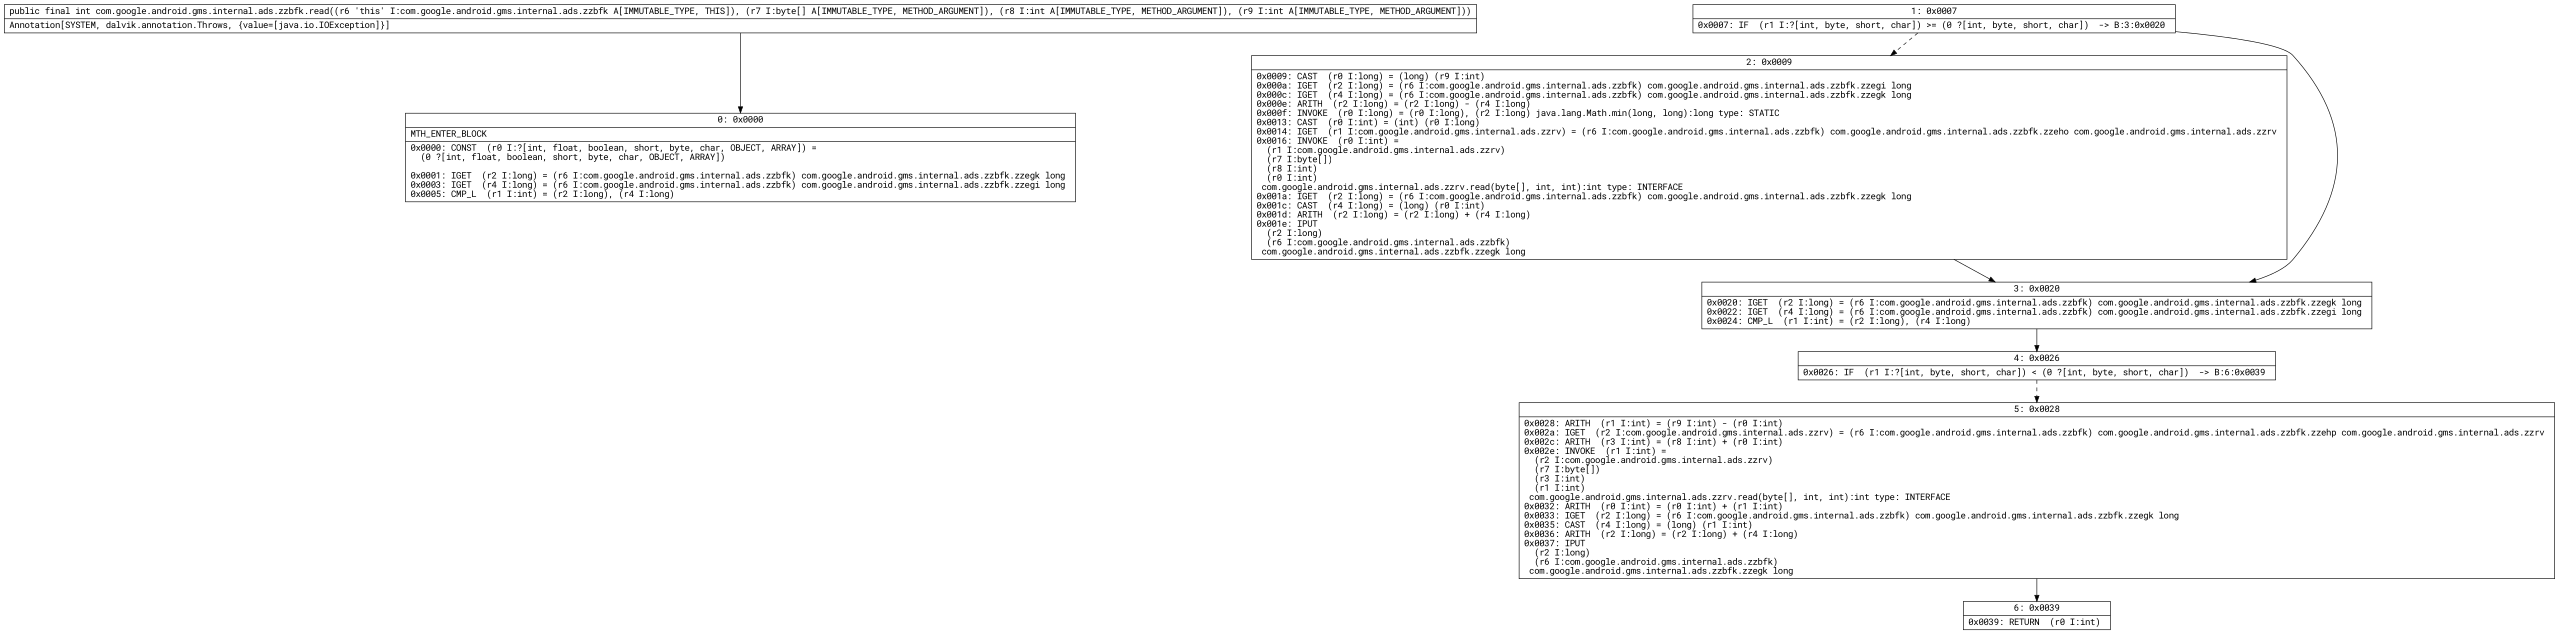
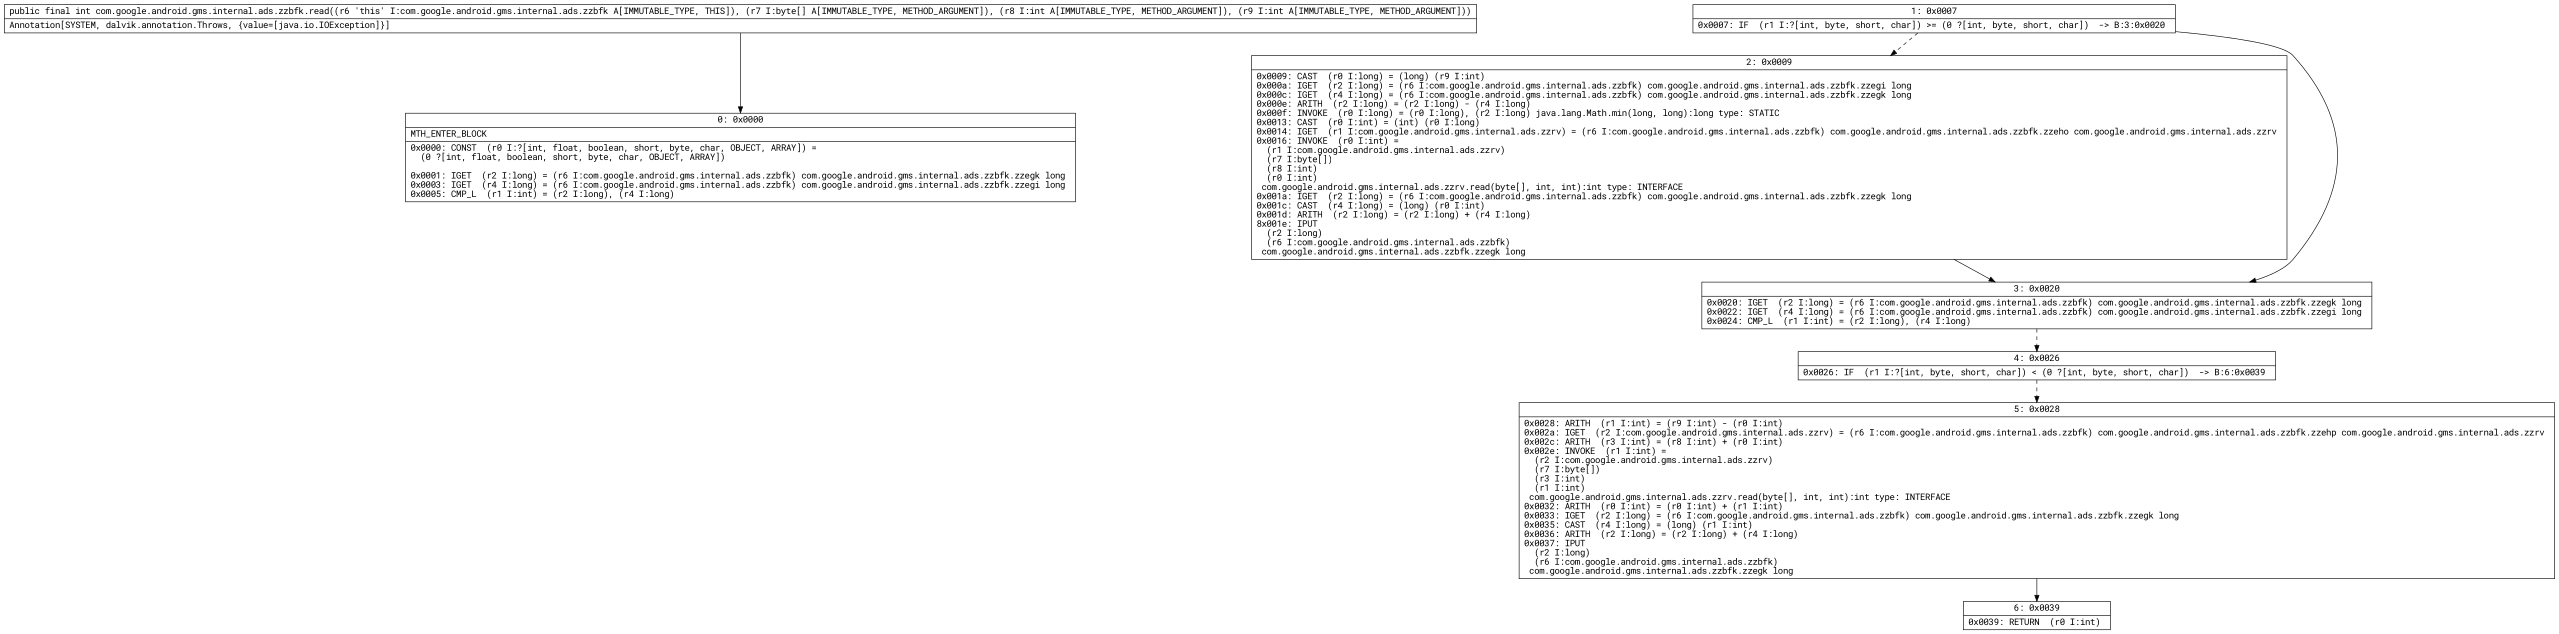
node "2: 0x0009": text "0x001e: IPUT" -> "8x001e: IPUT"
edge "3: 0x0020" -> "4: 0x0026": style solid -> dashed
